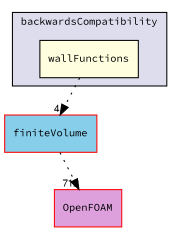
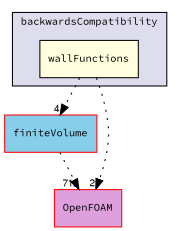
edge "wallFunctions" -> "OpenFOAM": added
